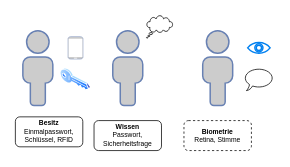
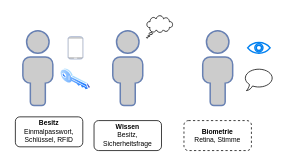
node "Wissen Passwort, Sicherheitsfrage": label "Wissen Passwort, Sicherheitsfrage" -> "Wissen Besitz, Sicherheitsfrage"
